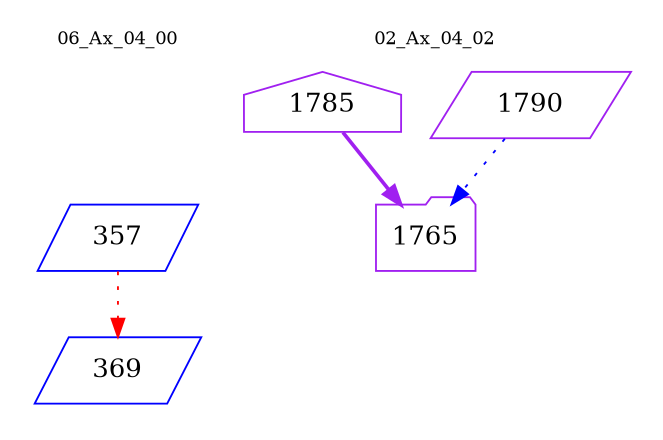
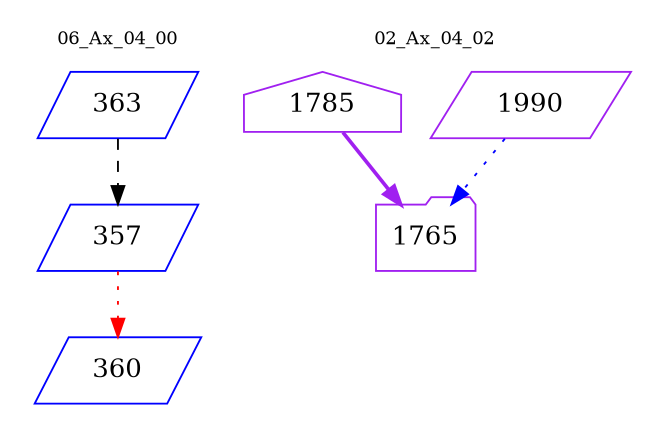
node "363": added
node "1790": label "1790" -> "1990"
node "369": label "369" -> "360"
